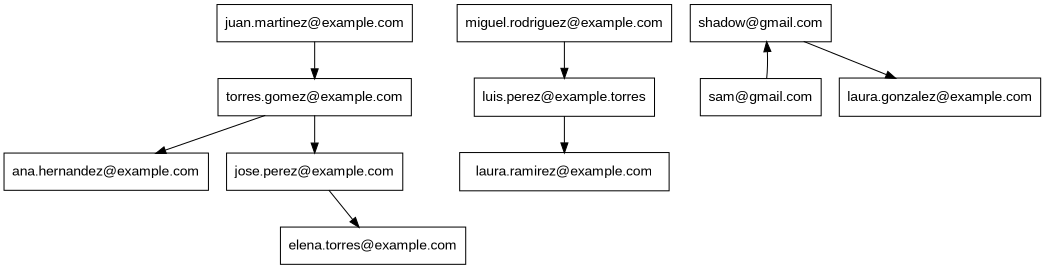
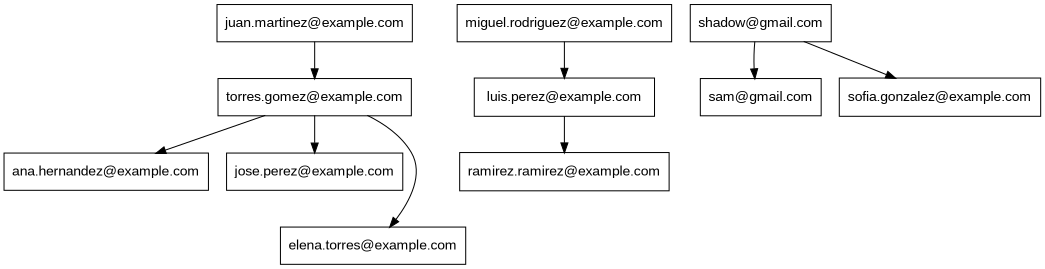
edge "sam@gmail.com" -> "shadow@gmail.com": reversed
node "luis.perez@example.torres": label "luis.perez@example.torres" -> "luis.perez@example.com"
node "laura.gonzalez@example.com": label "laura.gonzalez@example.com" -> "sofia.gonzalez@example.com"
node "laura.ramirez@example.com": label "laura.ramirez@example.com" -> "ramirez.ramirez@example.com"
edge "jose.perez@example.com" -> "elena.torres@example.com": now "torres.gomez@example.com" -> "elena.torres@example.com"
